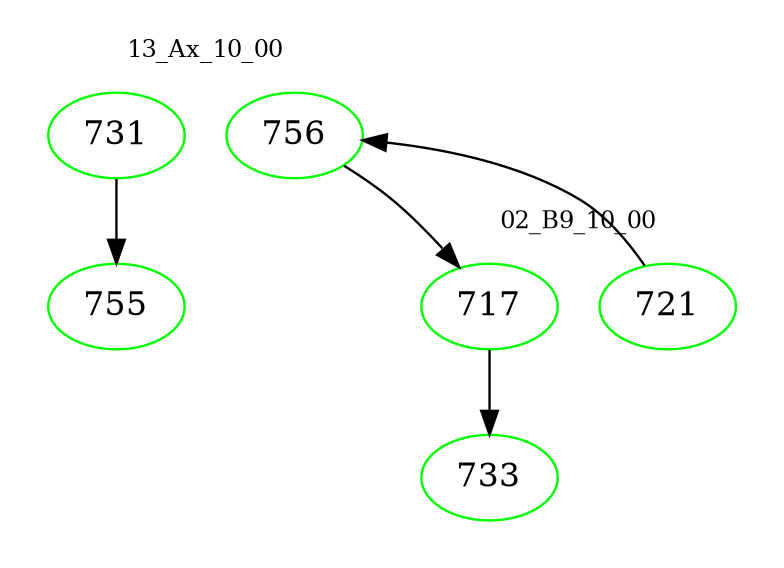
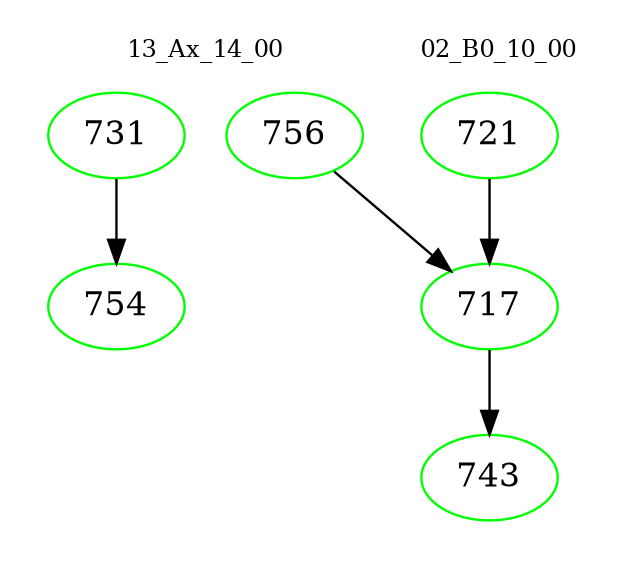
cluster "13_Ax_10_00": label "13_Ax_10_00" -> "13_Ax_14_00"
edge "721" -> "756": now "721" -> "717"
cluster "02_B9_10_00": label "02_B9_10_00" -> "02_B0_10_00"
node "755": label "755" -> "754"
node "733": label "733" -> "743"
